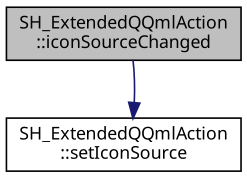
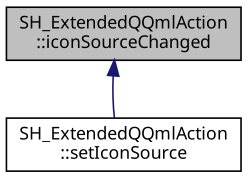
edge "SH_ExtendedQQmlAction ::iconSourceChanged" -> "SH_ExtendedQQmlAction ::setIconSource": reversed
